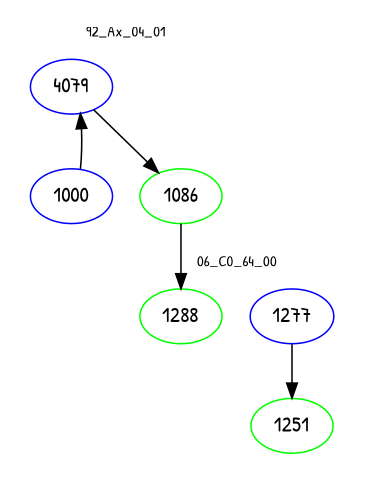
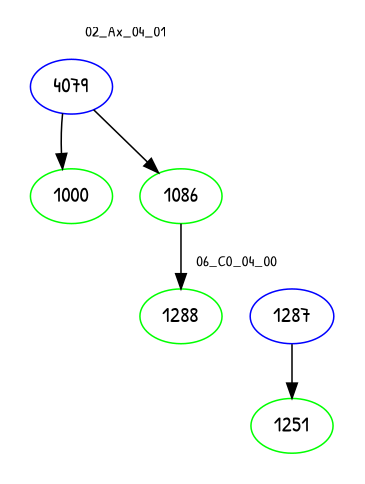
cluster "92_Ax_04_01": label "92_Ax_04_01" -> "02_Ax_04_01"
edge "1000" -> "4079": reversed
node "1000": color blue -> green
cluster "06_C0_64_00": label "06_C0_64_00" -> "06_C0_04_00"
node "1277": label "1277" -> "1287"
